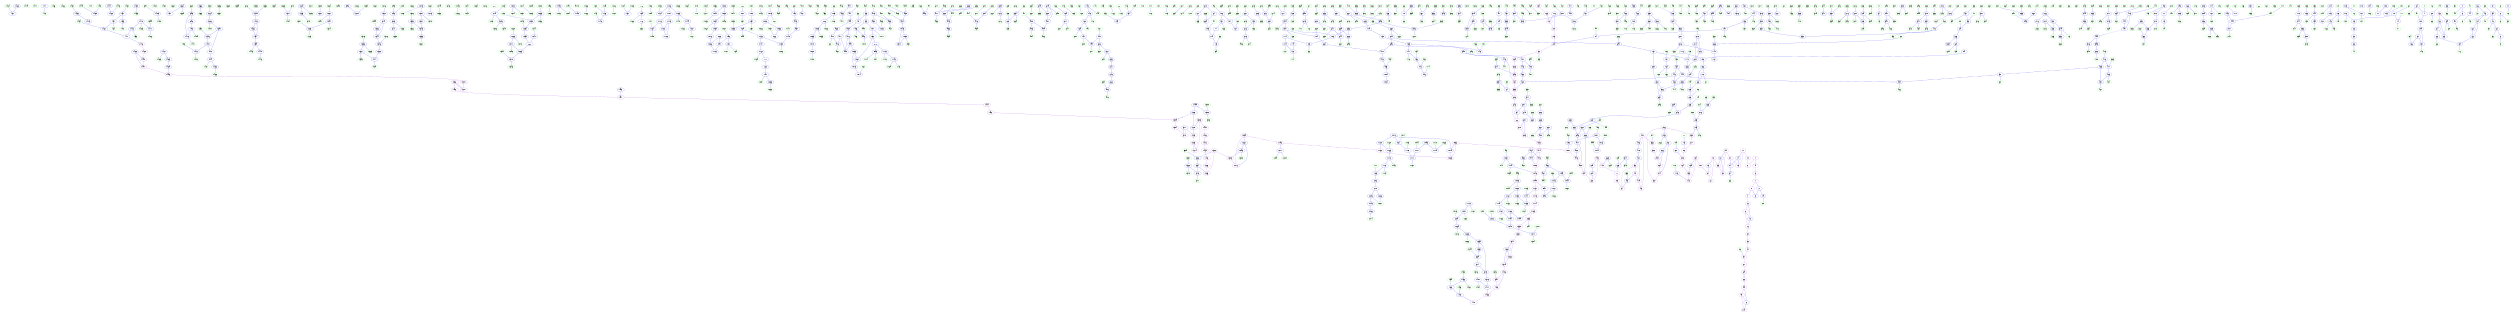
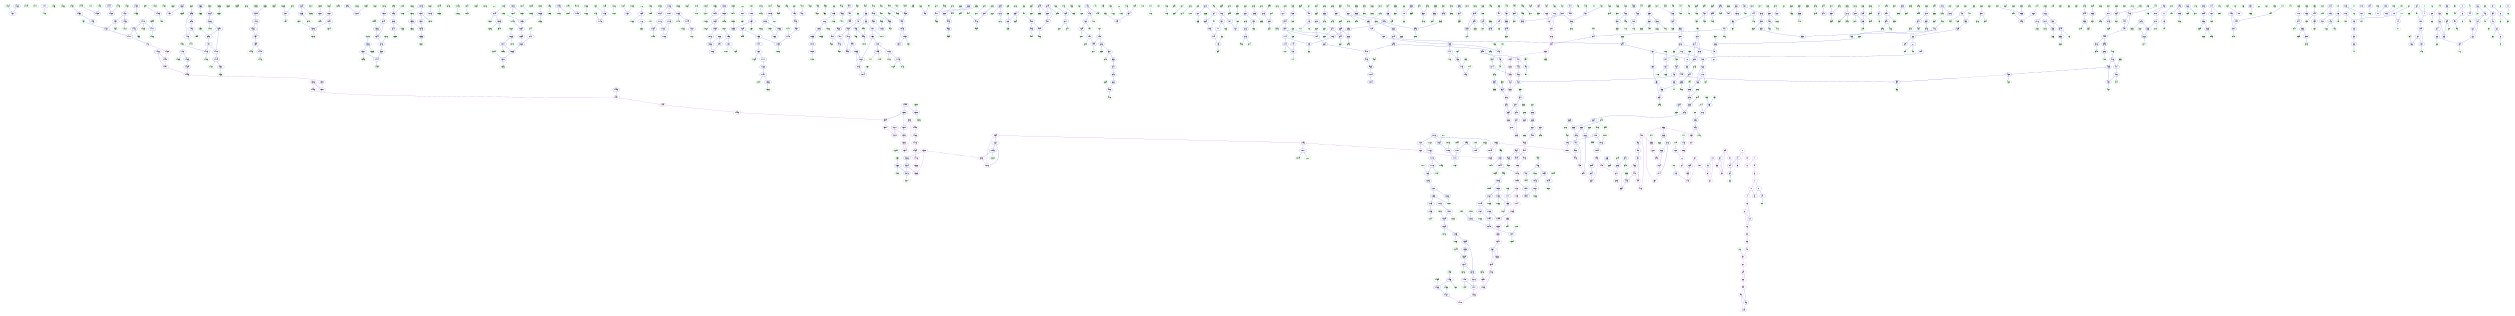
node "1181": removed
